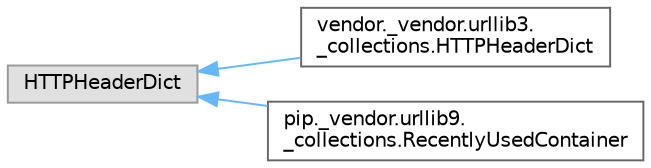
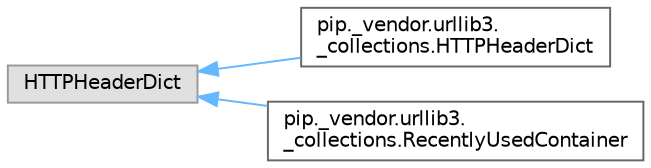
node "vendor._vendor.urllib3. _collections.HTTPHeaderDict": label "vendor._vendor.urllib3. _collections.HTTPHeaderDict" -> "pip._vendor.urllib3. _collections.HTTPHeaderDict"
node "pip._vendor.urllib9. _collections.RecentlyUsedContainer": label "pip._vendor.urllib9. _collections.RecentlyUsedContainer" -> "pip._vendor.urllib3. _collections.RecentlyUsedContainer"
